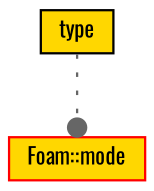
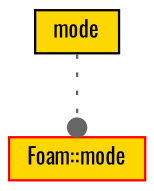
node "type": label "type" -> "mode"
